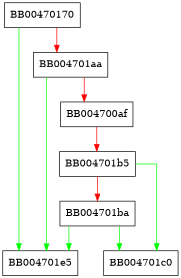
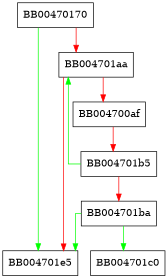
edge "BB004701aa" -> "BB004701e5": color green -> red
edge "BB004701b5" -> "BB004701c0": now "BB004701b5" -> "BB004701aa"
